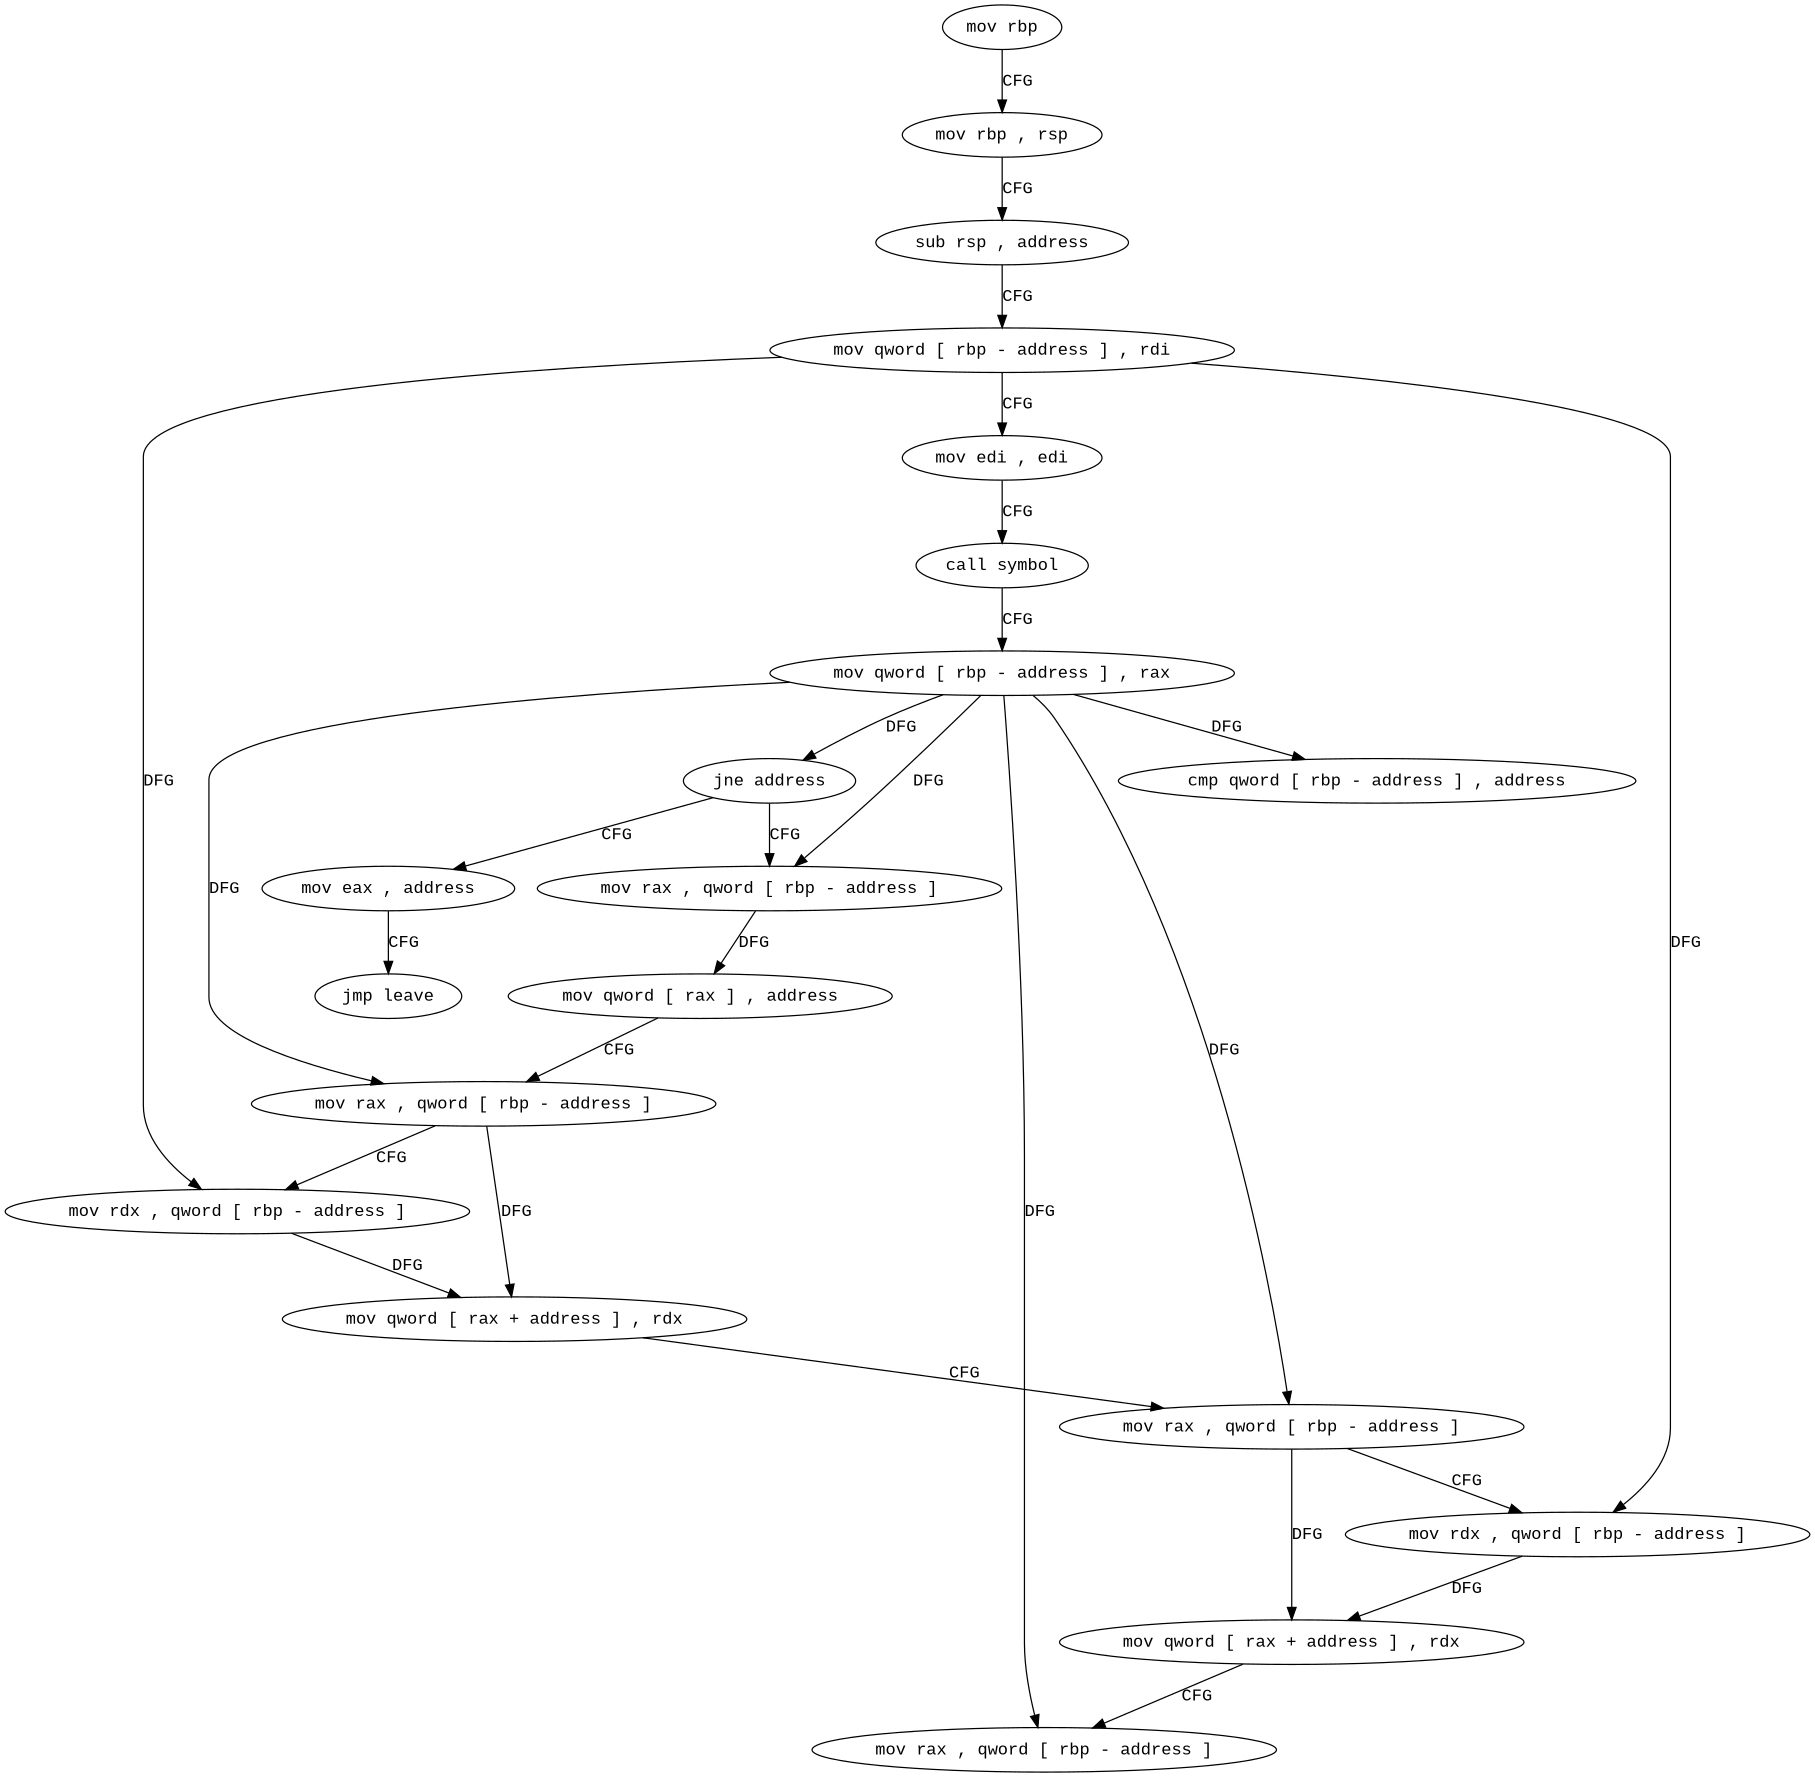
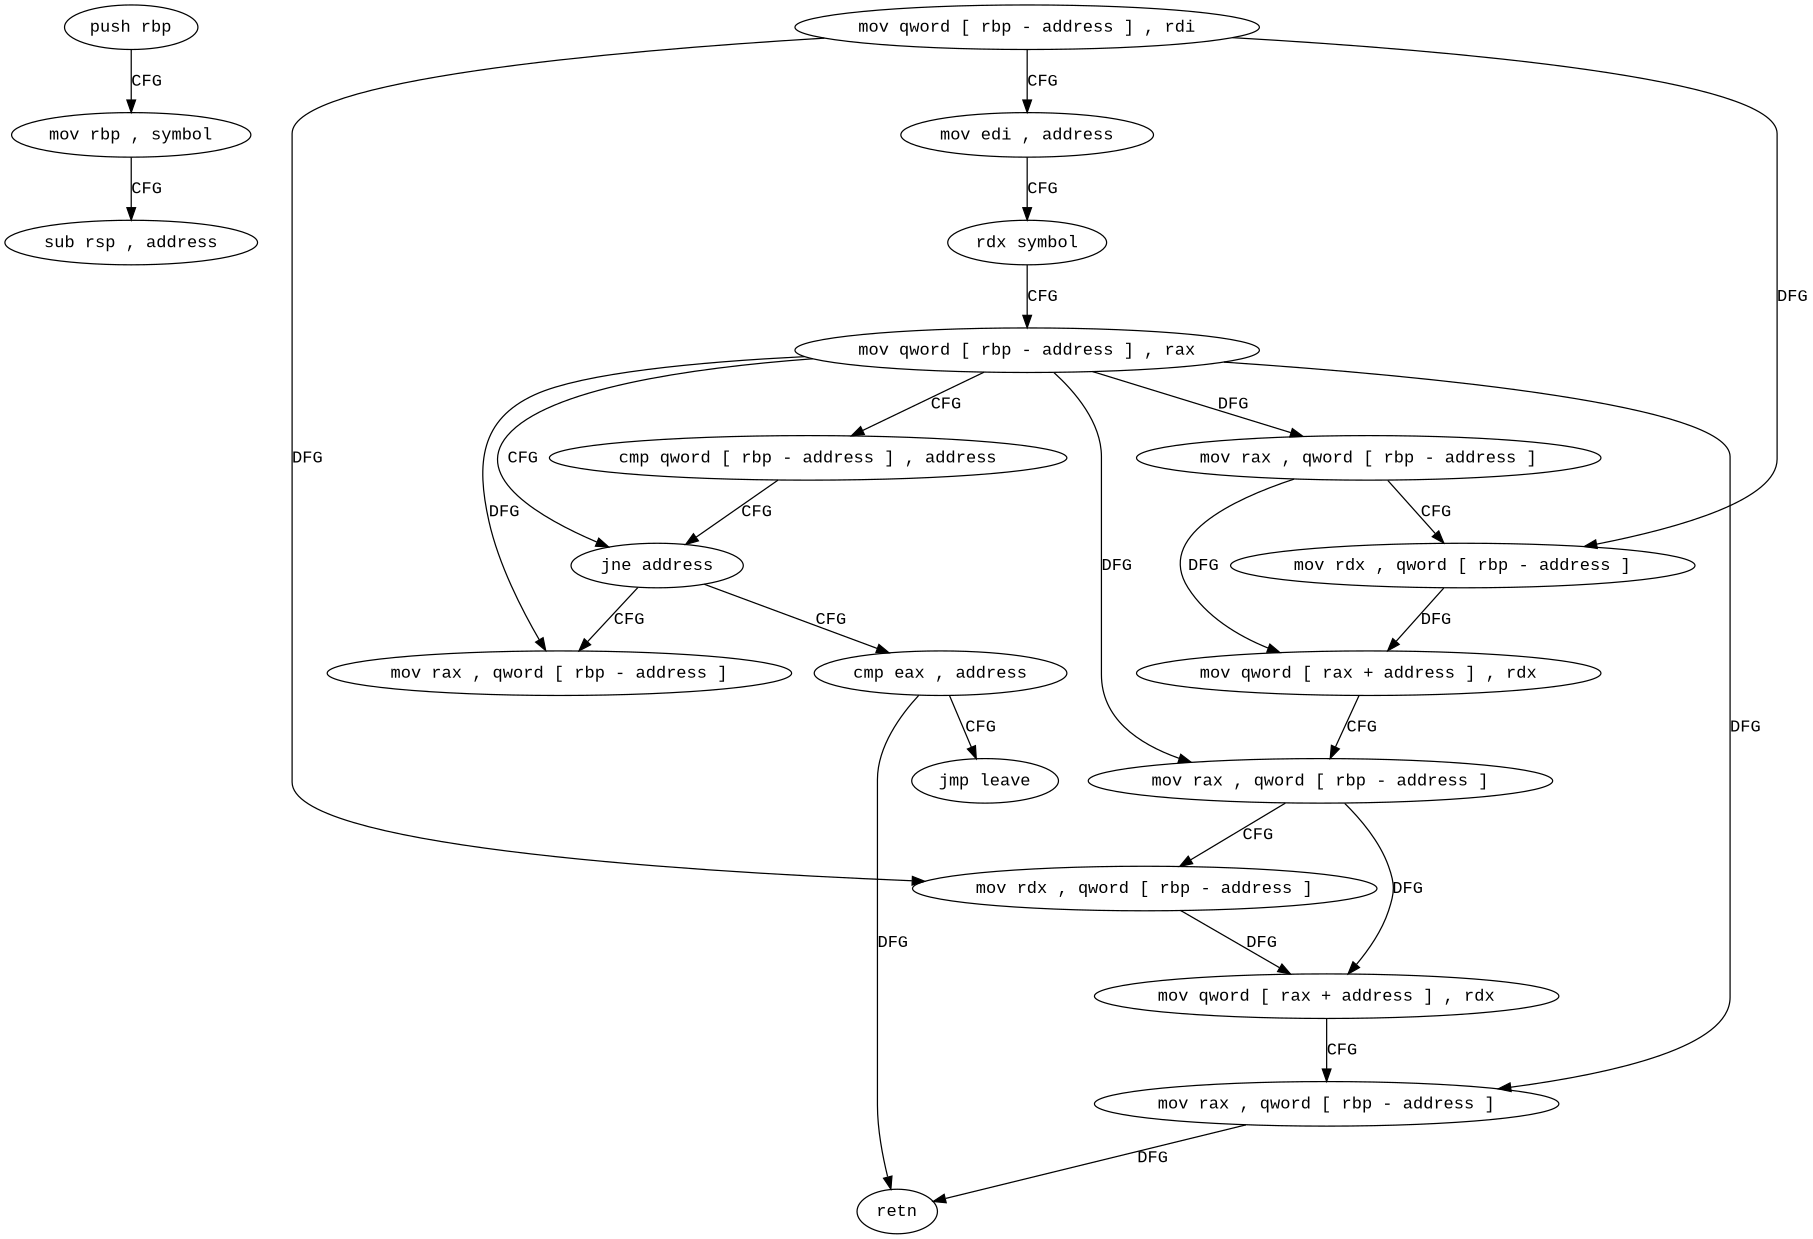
node "mov rbp": label "mov rbp" -> "push rbp"
node "mov rbp , rsp": label "mov rbp , rsp" -> "mov rbp , symbol"
edge "sub rsp , address" -> "mov qword [ rbp - address ] , rdi": removed, label "CFG"
node "mov edi , edi": label "mov edi , edi" -> "mov edi , address"
edge "cmp qword [ rbp - address ] , address" -> "jne address": added, label "CFG"
node "call symbol": label "call symbol" -> "rdx symbol"
edge "mov qword [ rbp - address ] , rax" -> "jne address": label "DFG" -> "CFG"
edge "mov qword [ rbp - address ] , rax" -> "cmp qword [ rbp - address ] , address": label "DFG" -> "CFG"
node "mov eax , address": label "mov eax , address" -> "cmp eax , address"
node "mov qword [ rax ] , address": removed
node "retn": added
